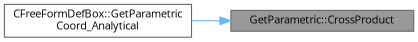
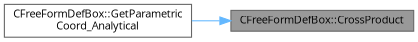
node "GetParametric::CrossProduct": label "GetParametric::CrossProduct" -> "CFreeFormDefBox::CrossProduct"
